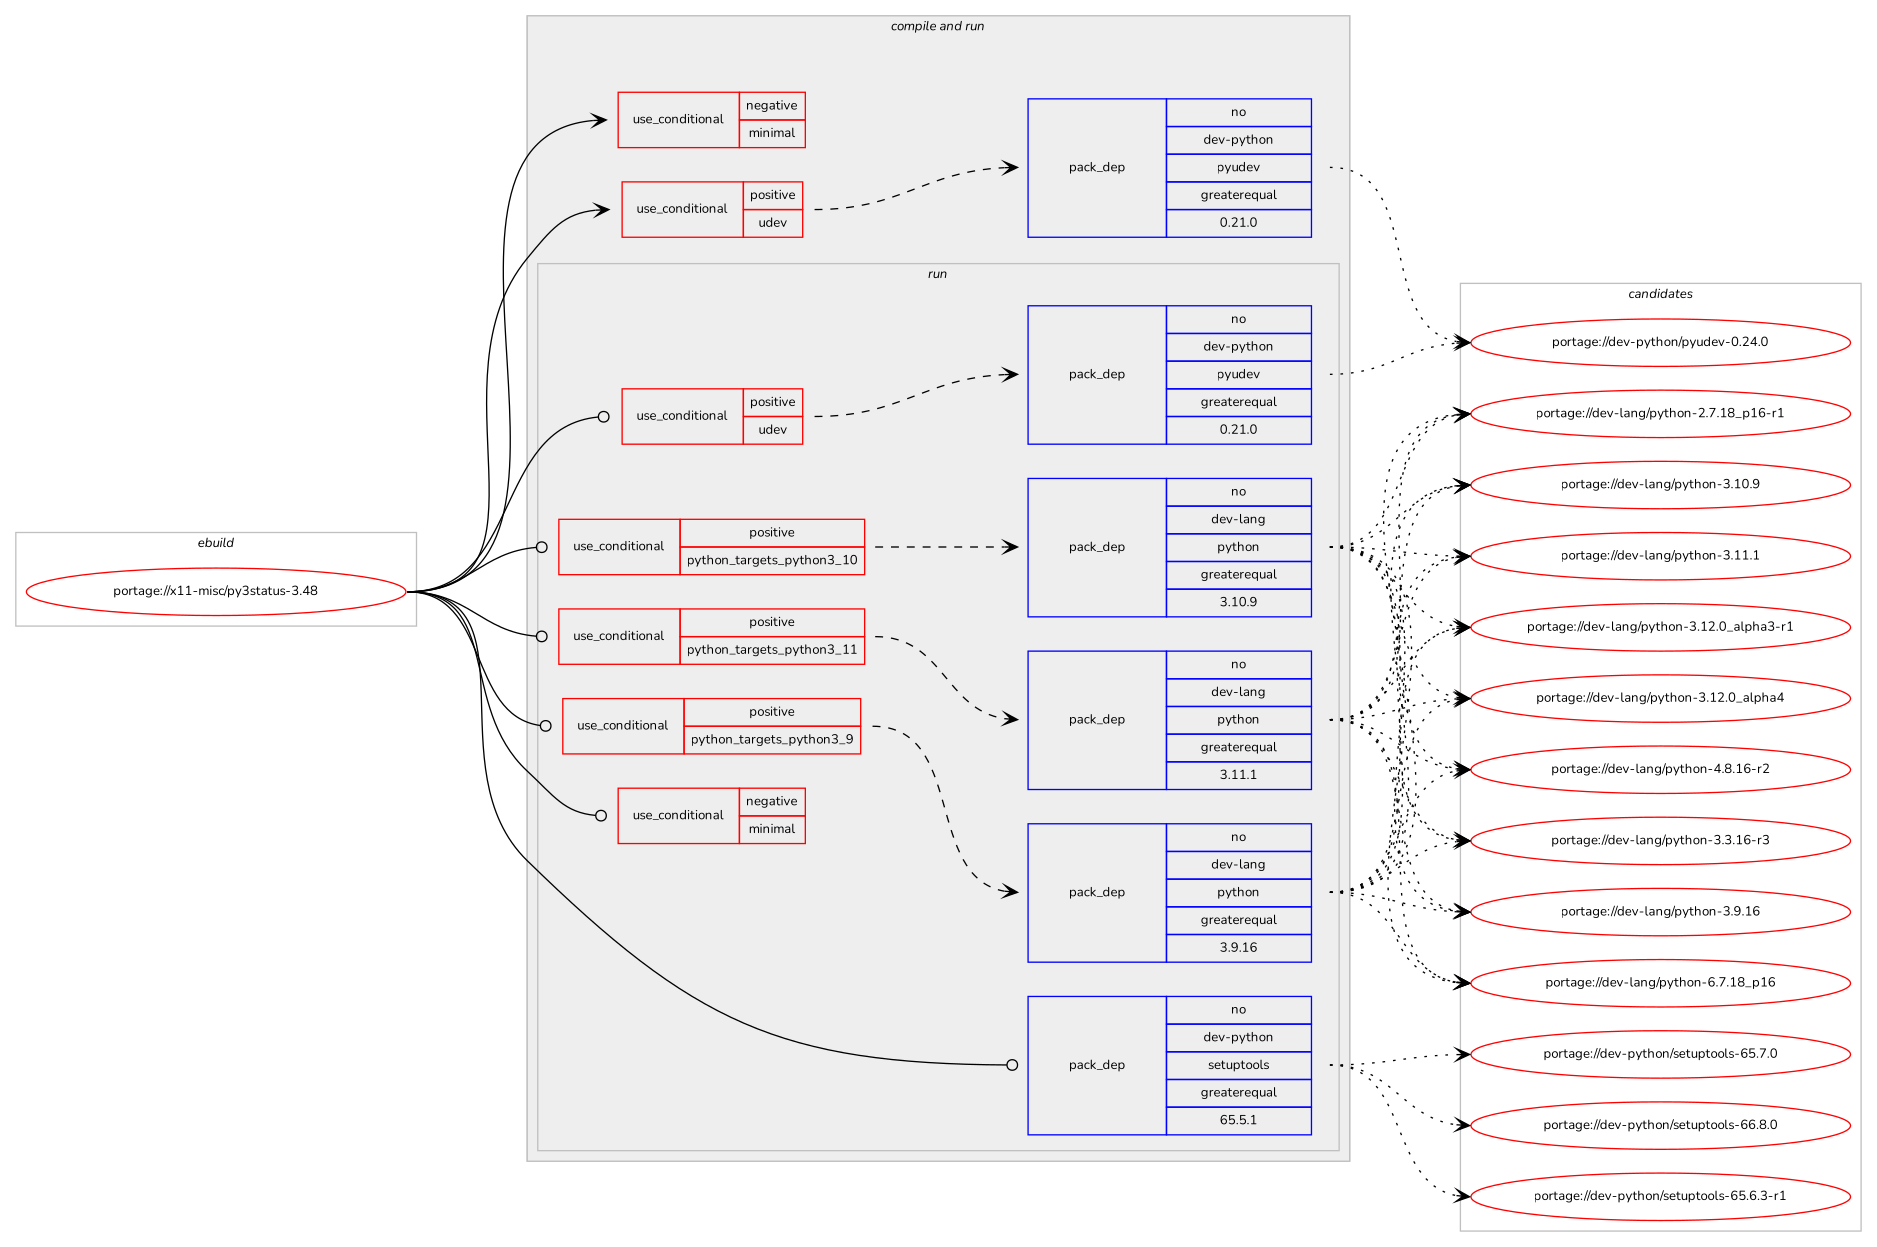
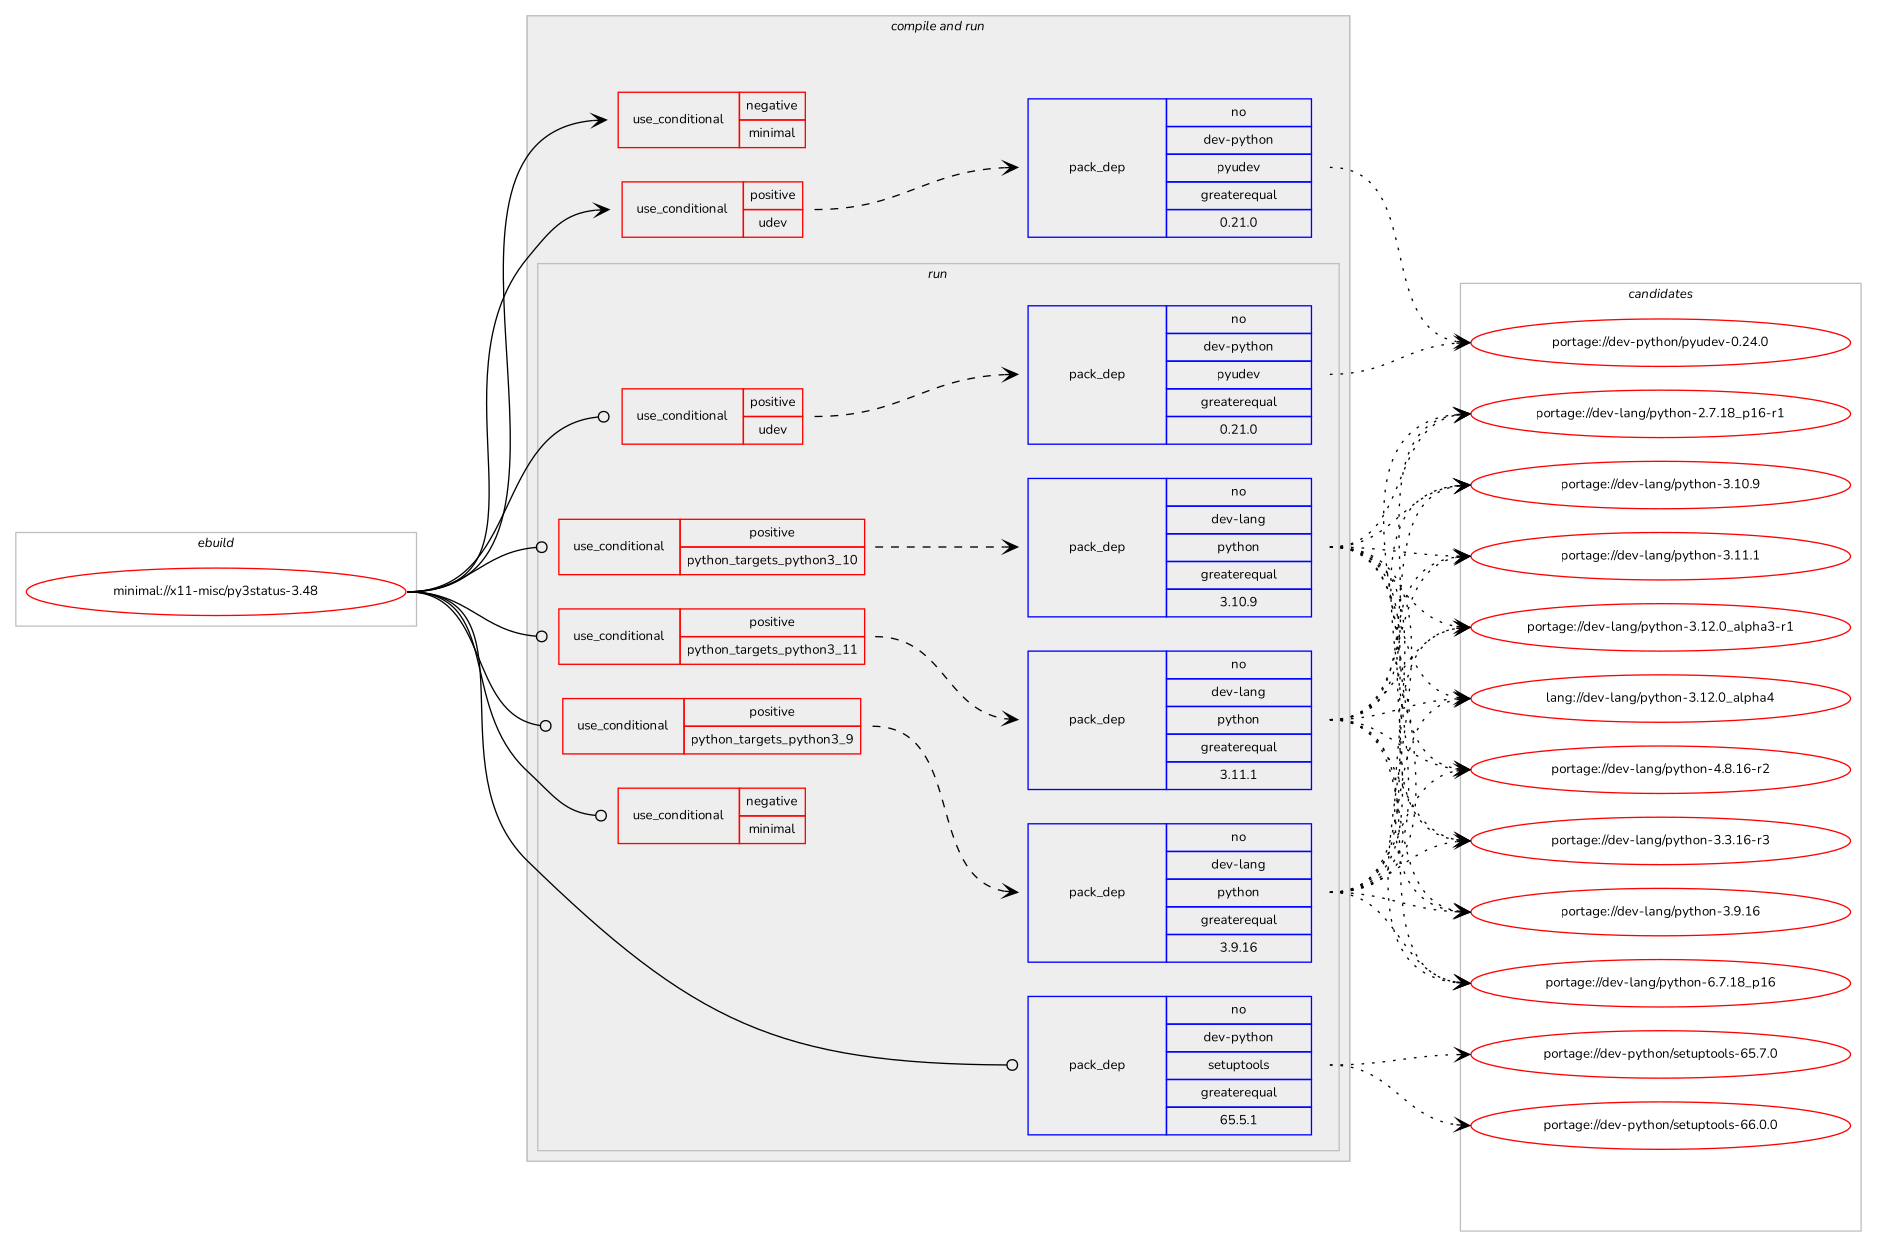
node "portage://x11-misc/py3status-3.48": label "portage://x11-misc/py3status-3.48" -> "minimal://x11-misc/py3status-3.48"
node "portage://dev-lang/python-3.12.0_alpha4": label "portage://dev-lang/python-3.12.0_alpha4" -> "lang://dev-lang/python-3.12.0_alpha4"
node "portage://dev-python/setuptools-66.8.0": label "portage://dev-python/setuptools-66.8.0" -> "portage://dev-python/setuptools-66.0.0"
node "portage://dev-python/setuptools-65.6.3-r1": removed
